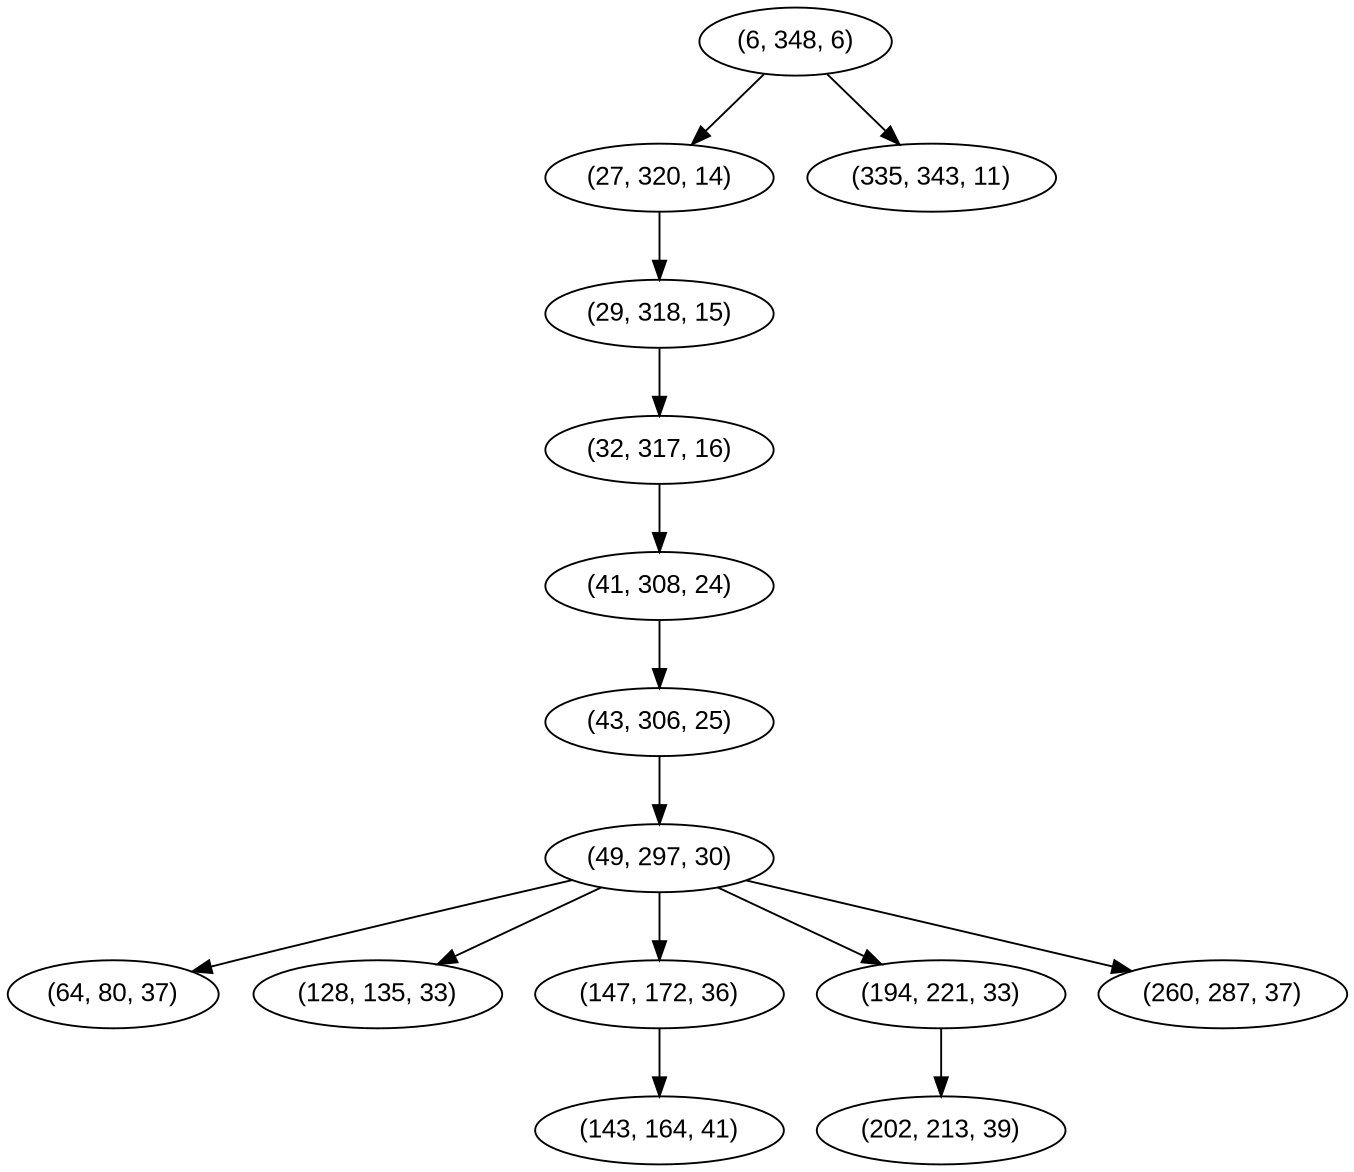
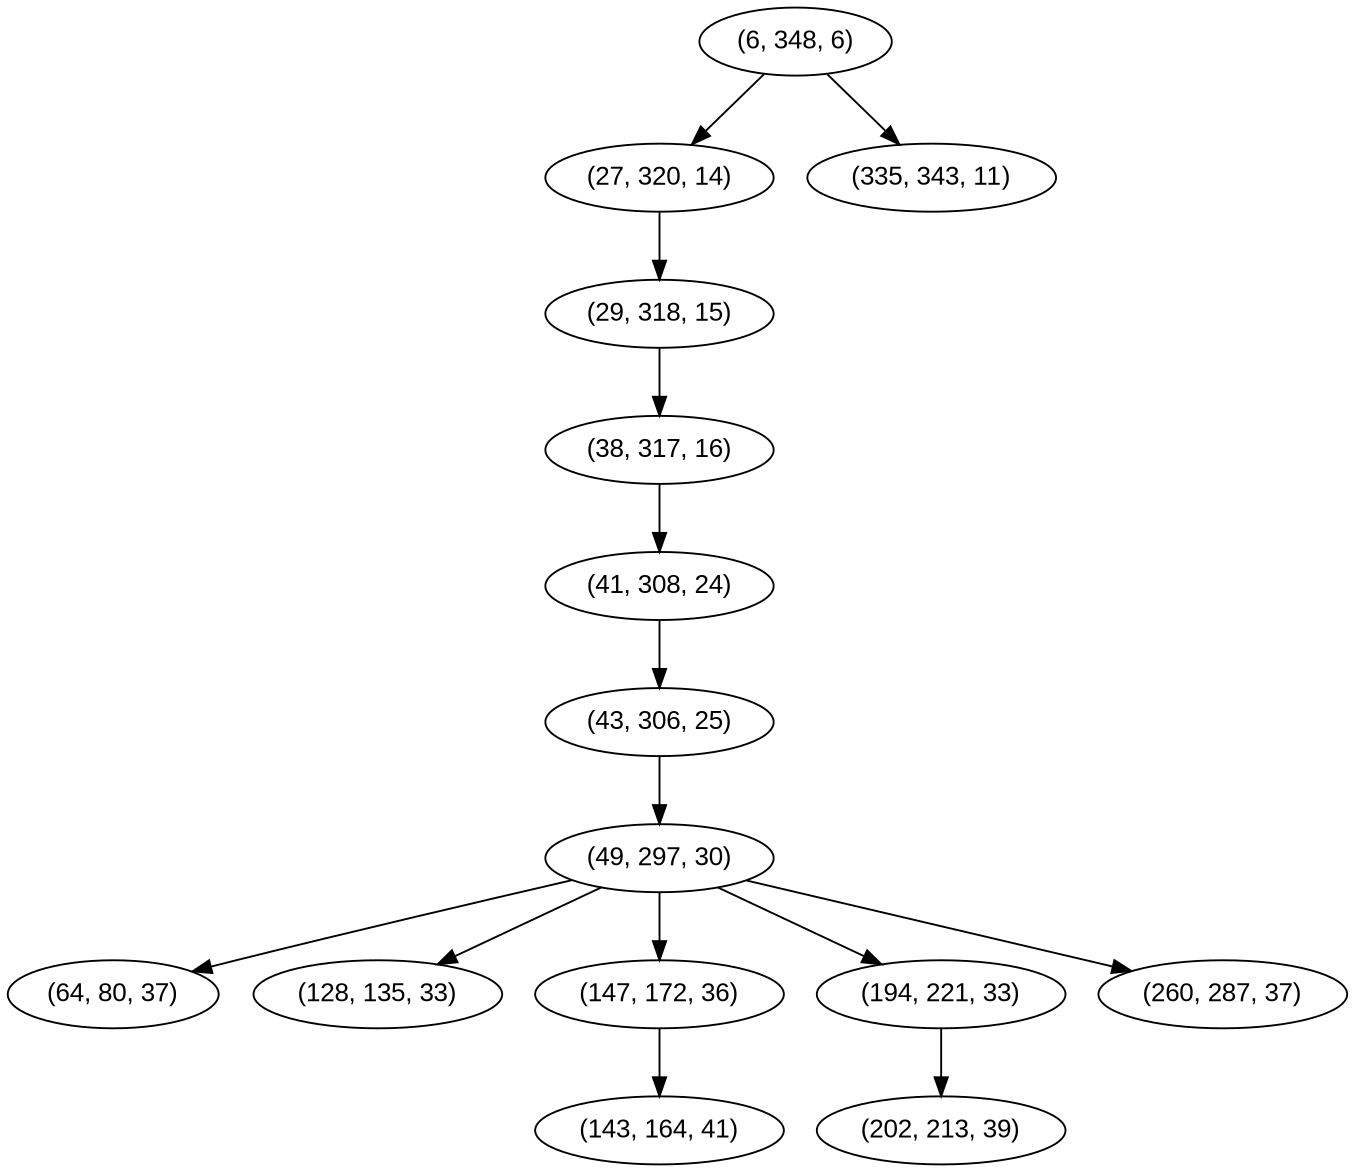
node "(32, 317, 16)": label "(32, 317, 16)" -> "(38, 317, 16)"
